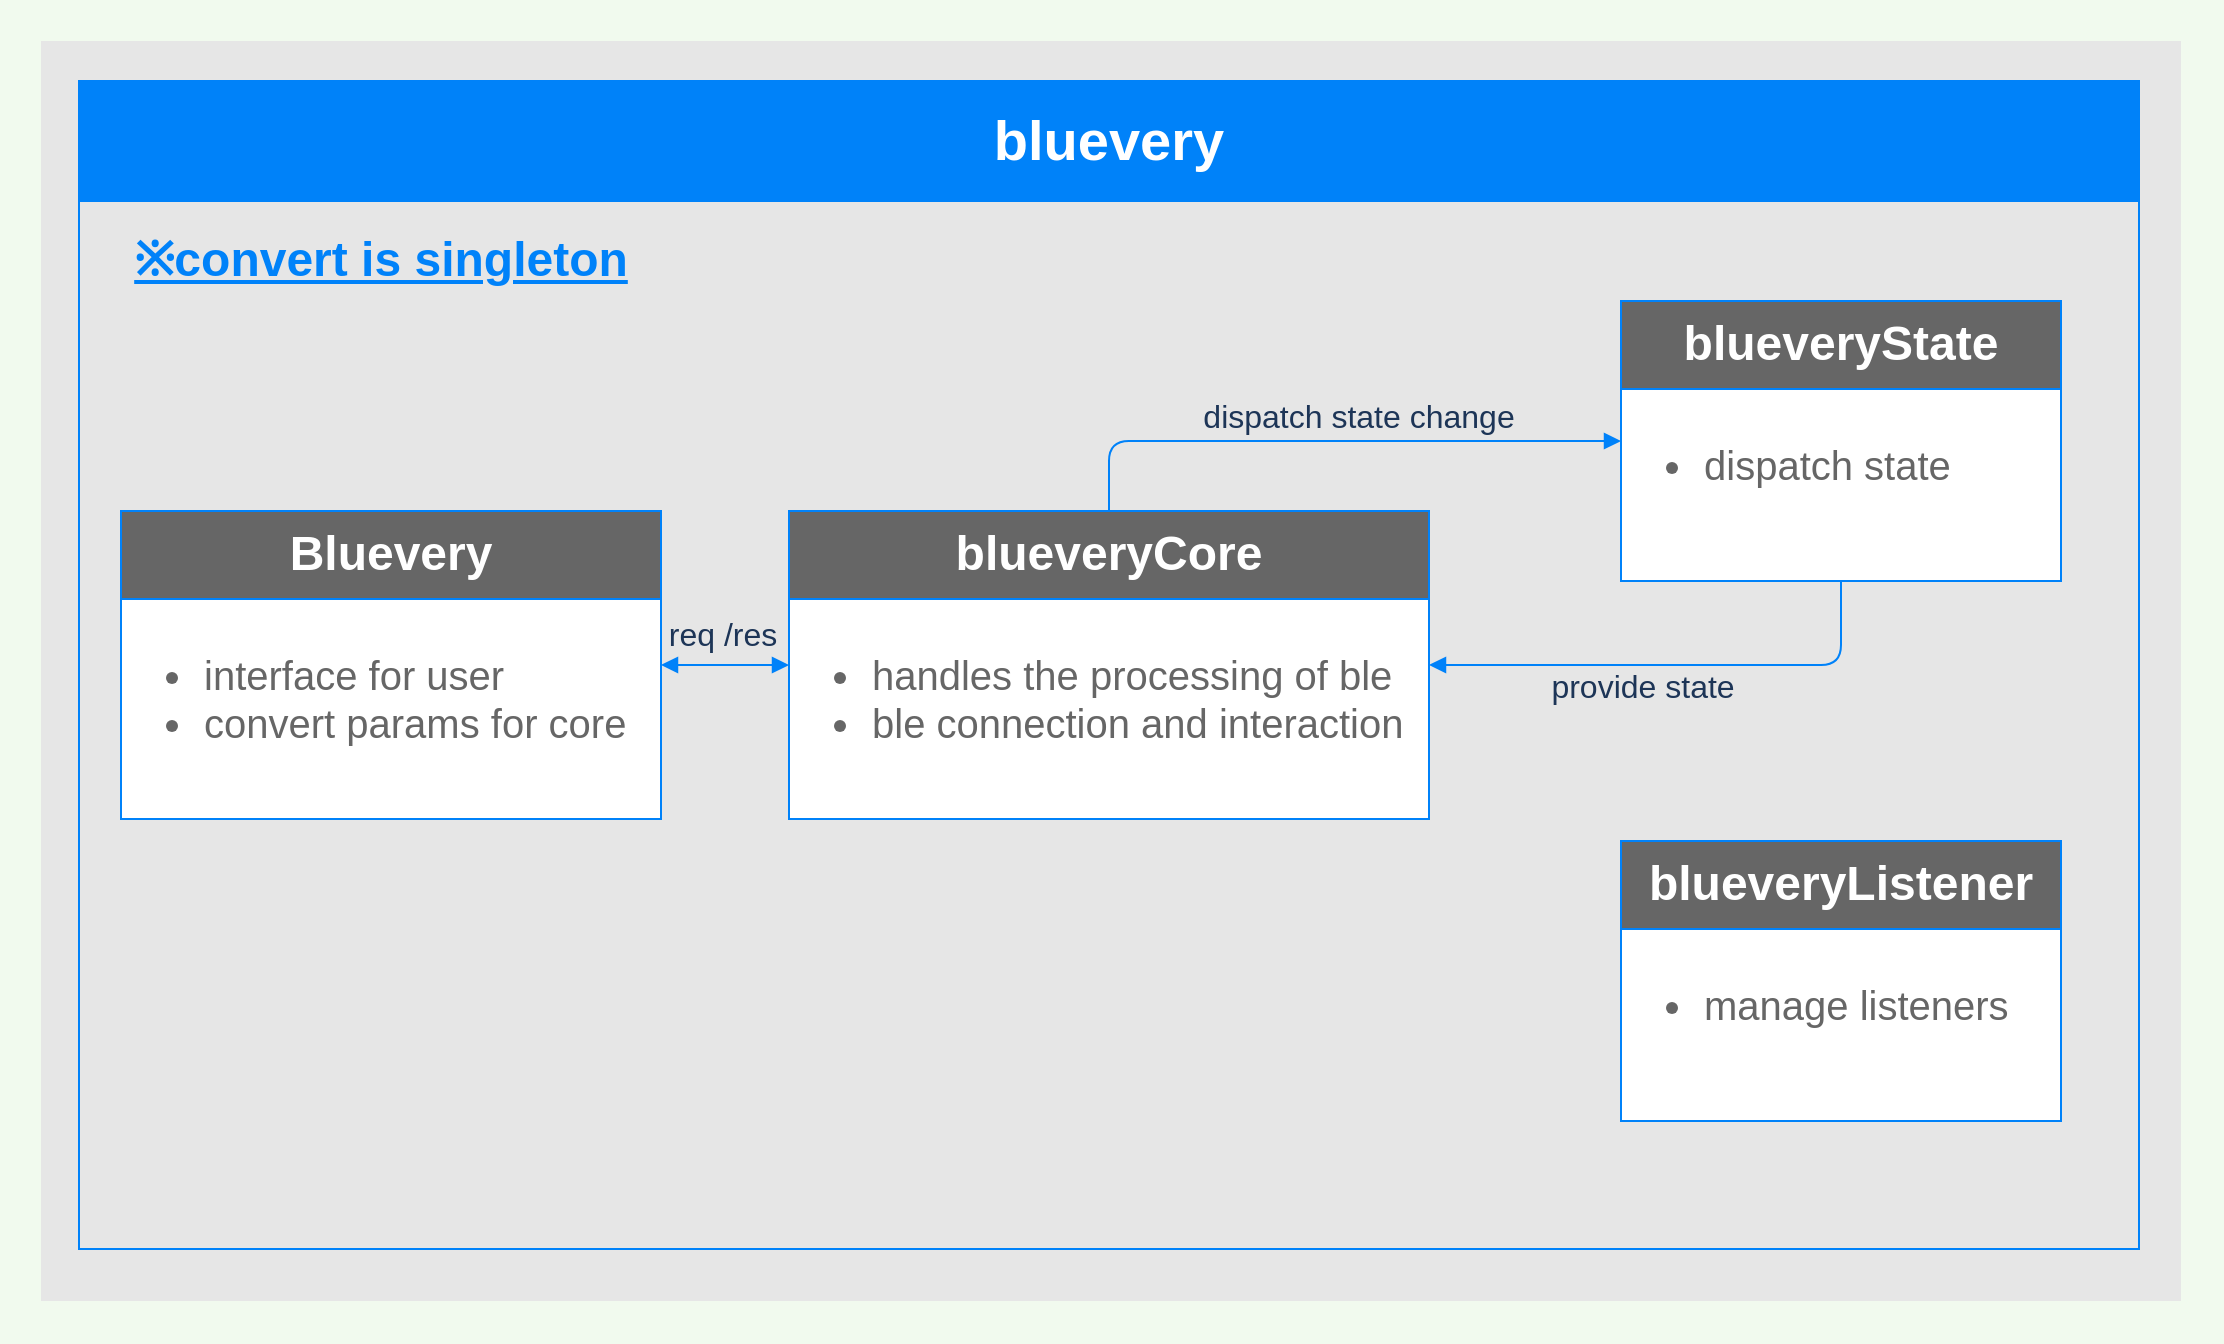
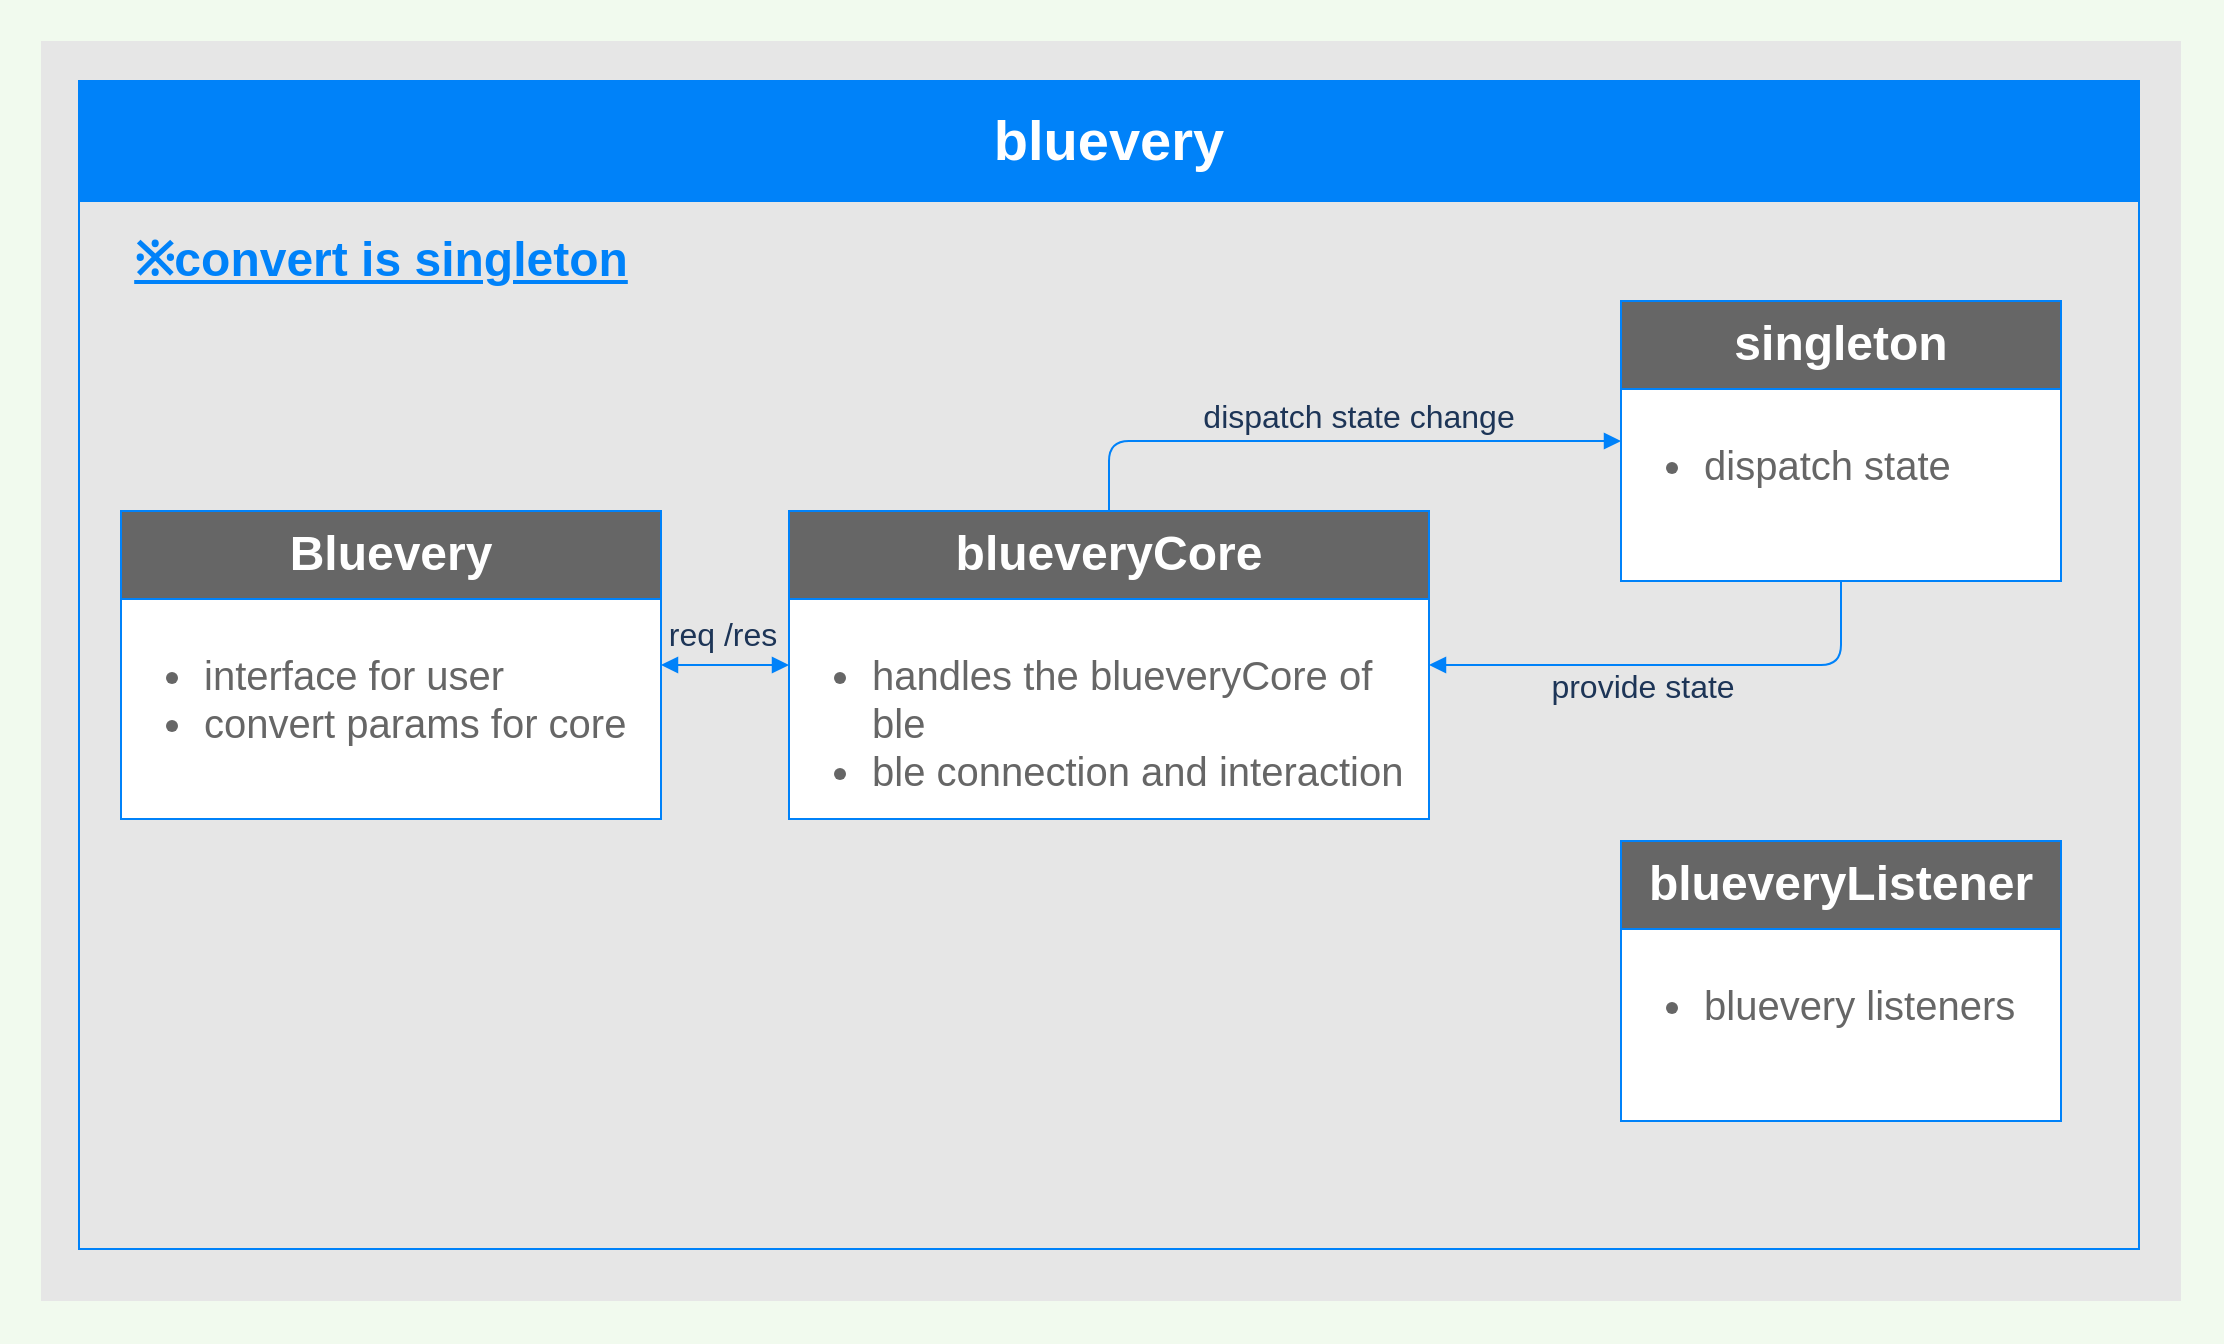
node "blueveryState": label "blueveryState" -> "singleton"
node "handles the processing of ble ble connection and interaction": label "handles the processing of ble ble connection and interaction" -> "handles the blueveryCore of ble ble connection and interaction"
node "manage listeners": label "manage listeners" -> "bluevery listeners"
